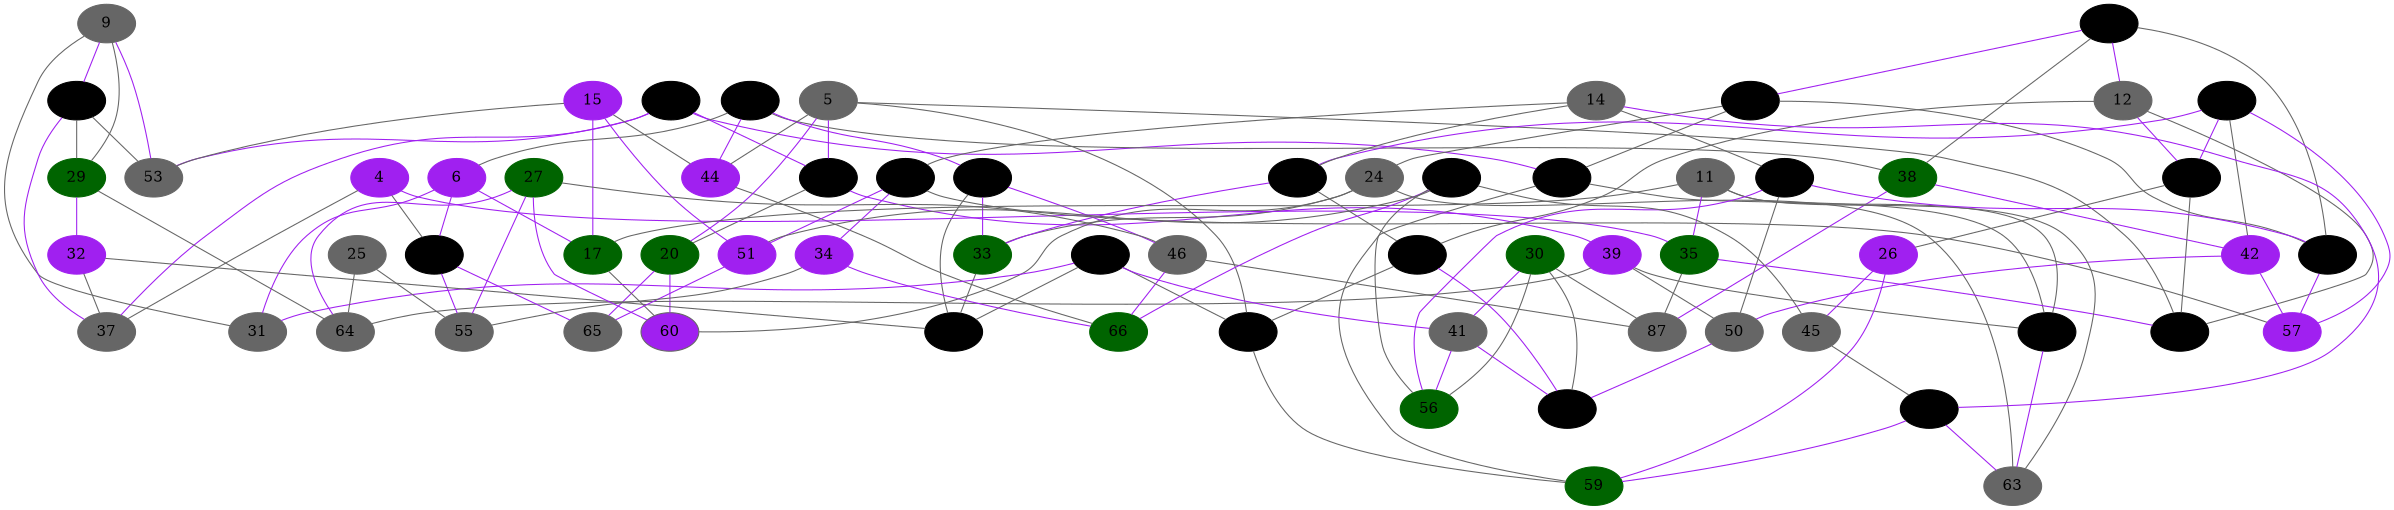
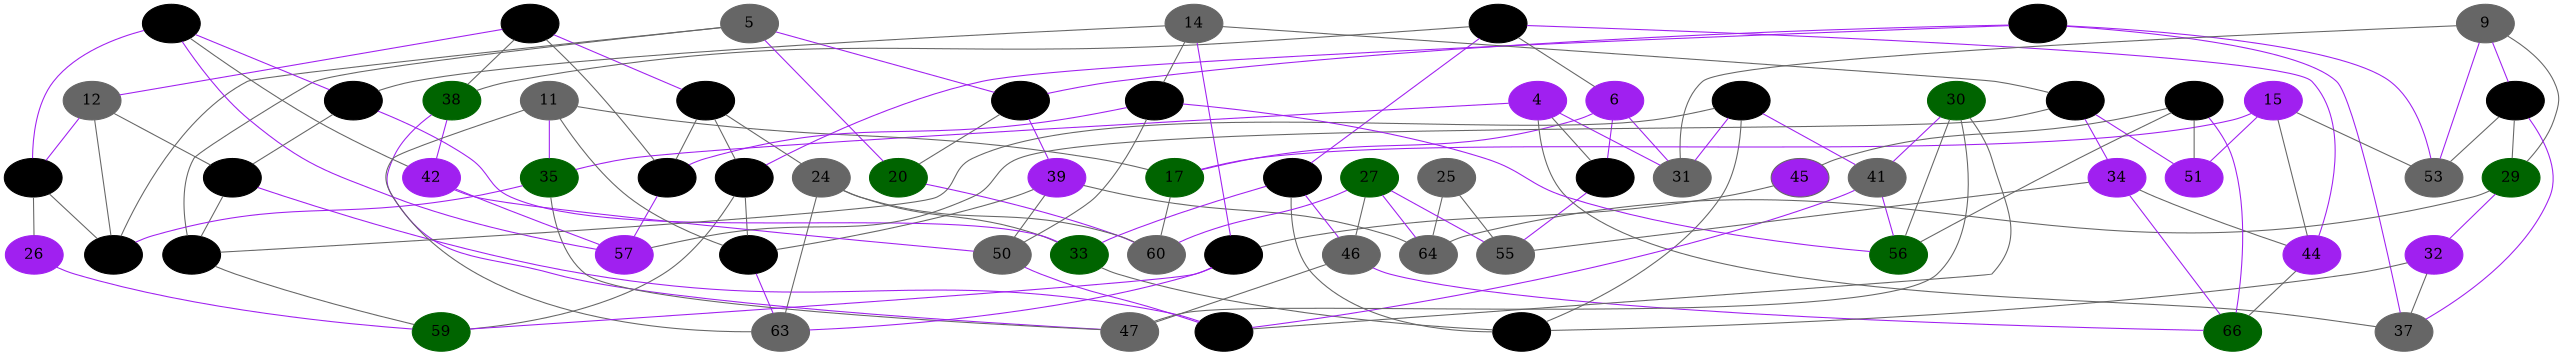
edge "4" -- "31": added
edge "5" -- "44": now "34" -- "44"
edge "26" -- "45": removed
node "65": removed
node "60": fillcolor purple -> gray40
node "87": label "87" -> "47"
node "45": fillcolor gray40 -> purple
